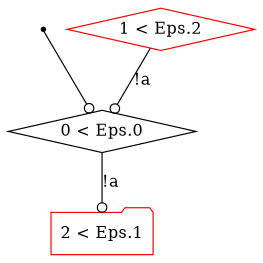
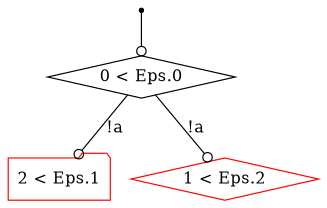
edge "1 < Eps.2" -> "0 < Eps.0": reversed
